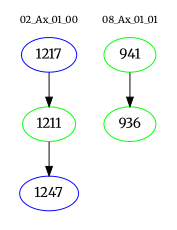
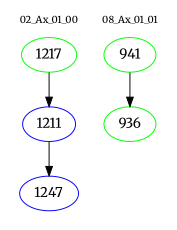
node "1217": color blue -> green
node "1211": color green -> blue
